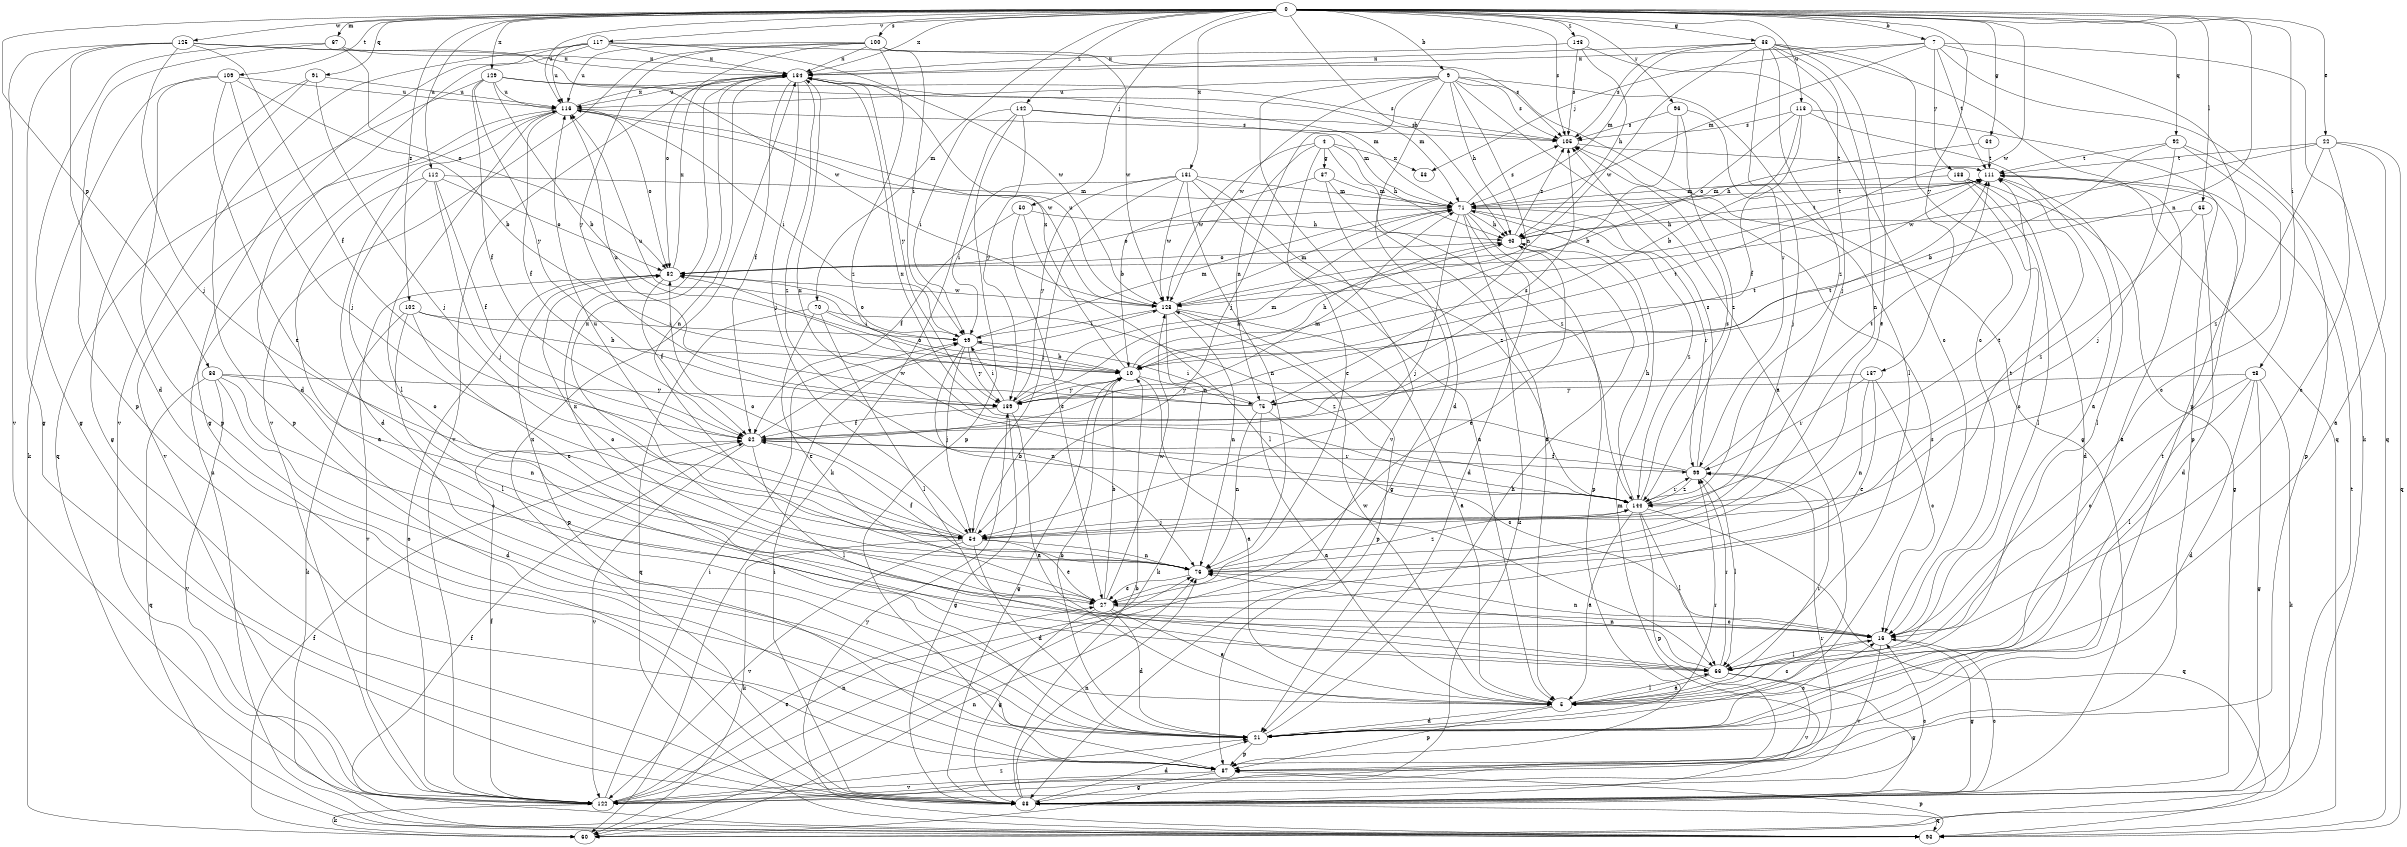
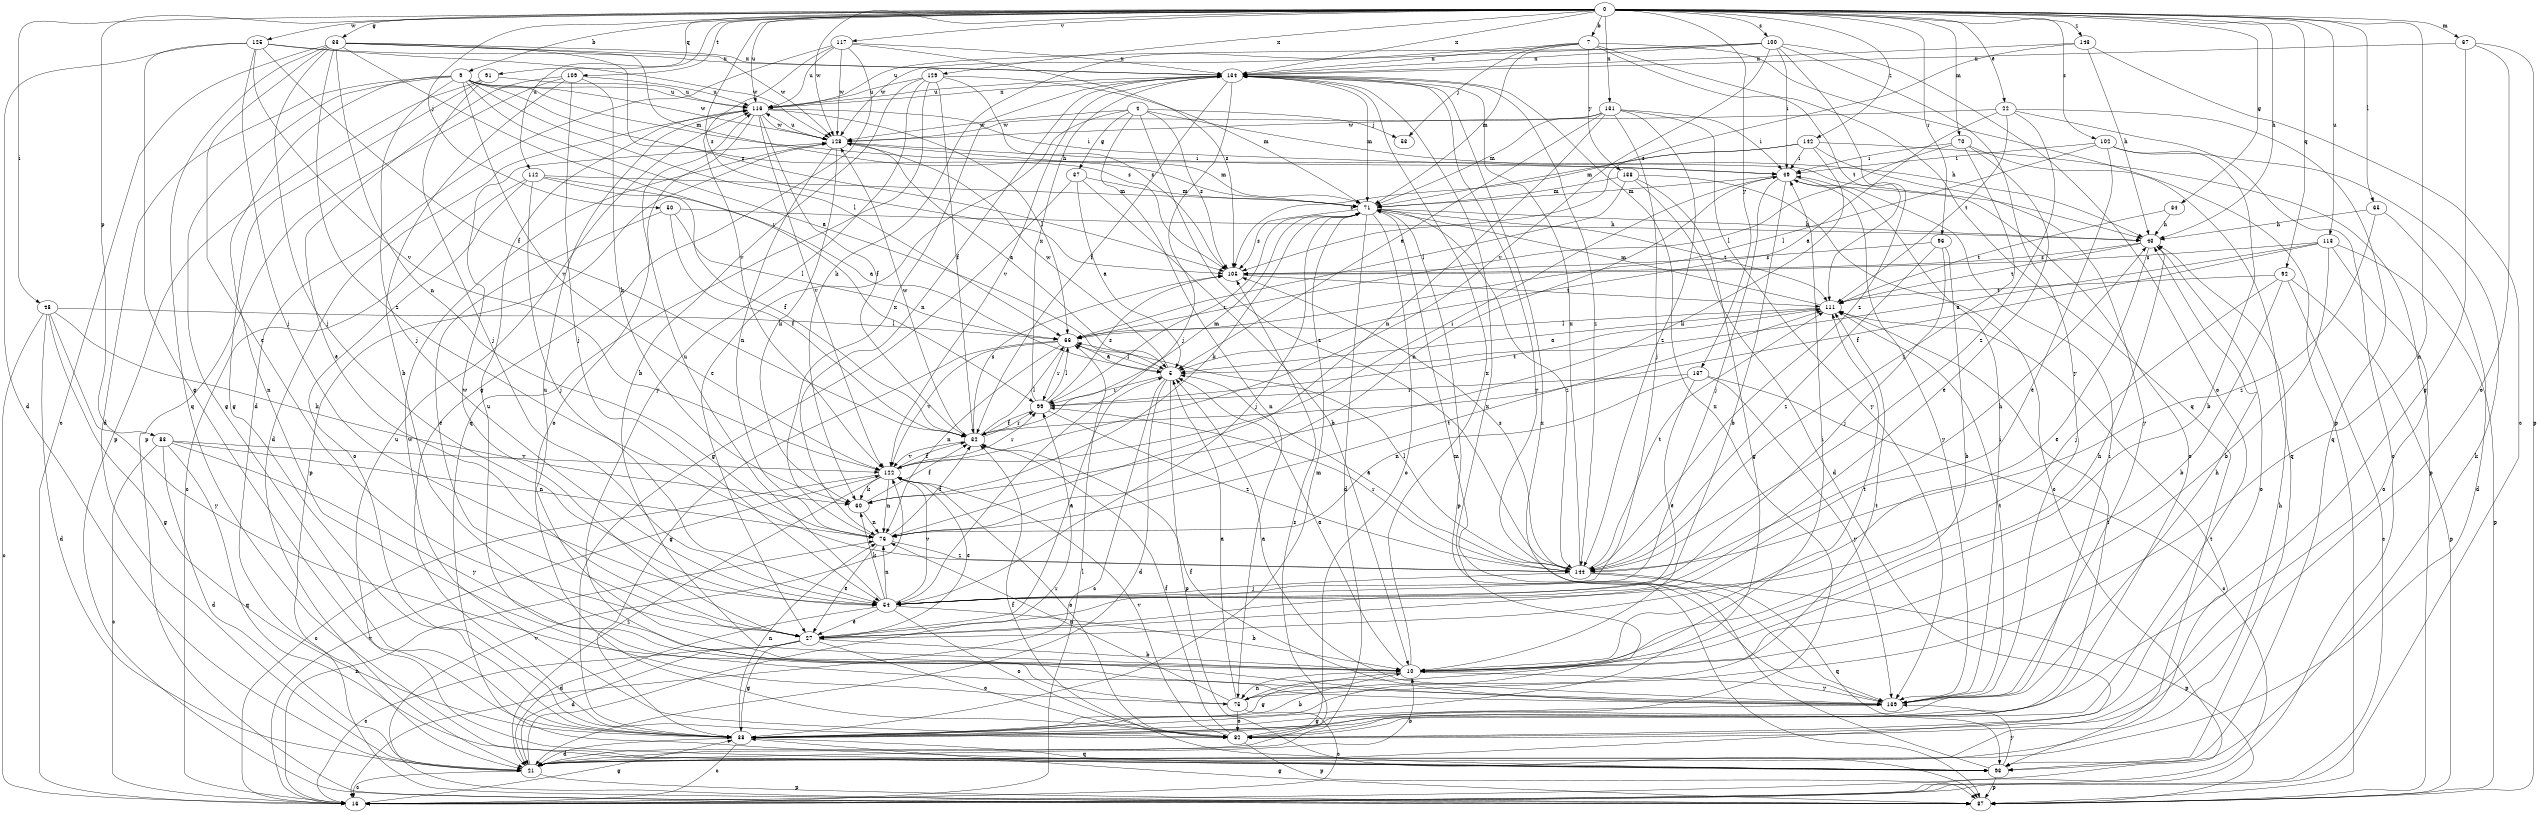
edge "116" -> "105": now "4" -> "105"
edge "4" -> "53": label "x" -> "j"
edge "112" -> "16": label "o" -> "c"
edge "21" -> "134": now "93" -> "134"
